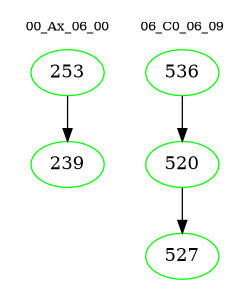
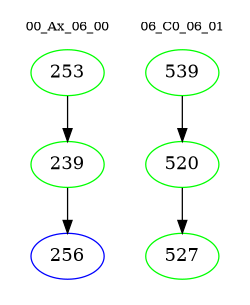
cluster "06_C0_06_09": label "06_C0_06_09" -> "06_C0_06_01"
node "536": label "536" -> "539"
node "256": added
